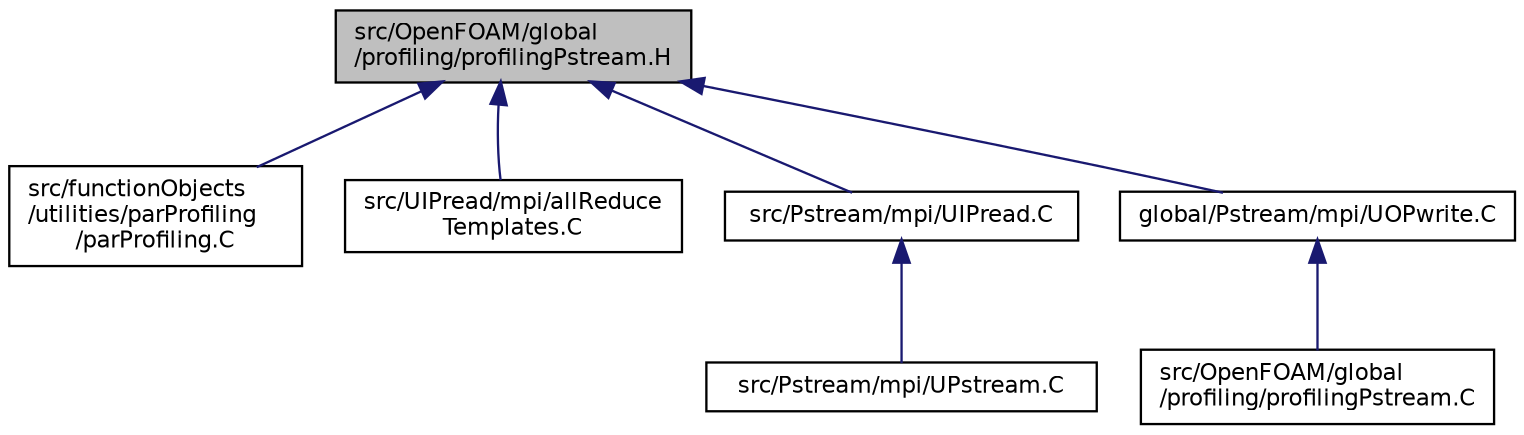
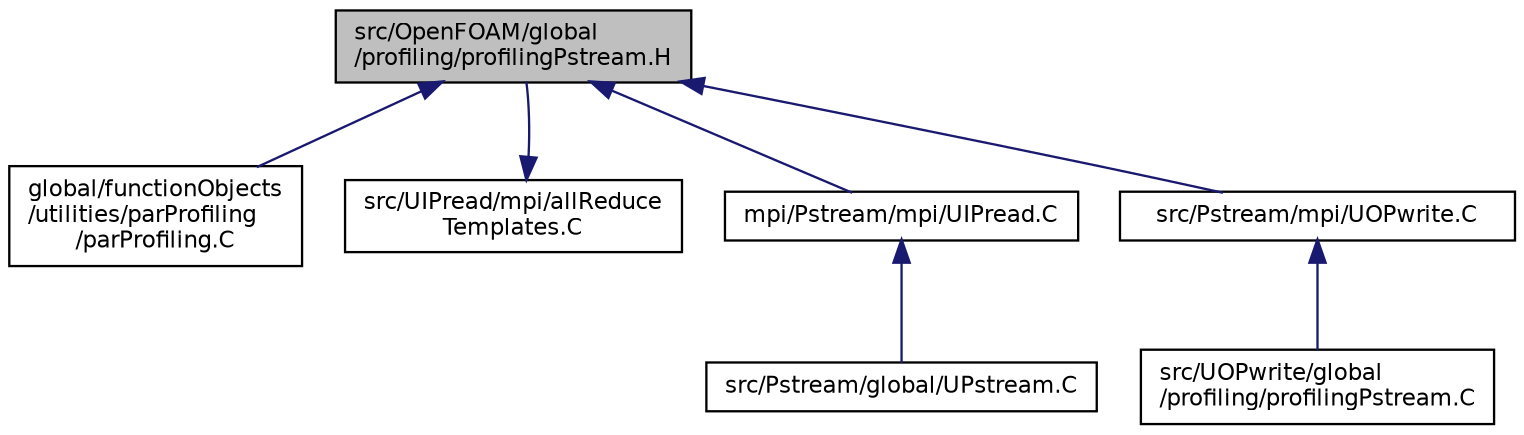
edge "src/UIPread/mpi/allReduce Templates.C" -> "src/OpenFOAM/global /profiling/profilingPstream.H": reversed
node "src/functionObjects /utilities/parProfiling /parProfiling.C": label "src/functionObjects /utilities/parProfiling /parProfiling.C" -> "global/functionObjects /utilities/parProfiling /parProfiling.C"
node "src/Pstream/mpi/UIPread.C": label "src/Pstream/mpi/UIPread.C" -> "mpi/Pstream/mpi/UIPread.C"
node "global/Pstream/mpi/UOPwrite.C": label "global/Pstream/mpi/UOPwrite.C" -> "src/Pstream/mpi/UOPwrite.C"
node "src/Pstream/mpi/UPstream.C": label "src/Pstream/mpi/UPstream.C" -> "src/Pstream/global/UPstream.C"
node "src/OpenFOAM/global /profiling/profilingPstream.C": label "src/OpenFOAM/global /profiling/profilingPstream.C" -> "src/UOPwrite/global /profiling/profilingPstream.C"
